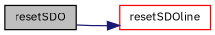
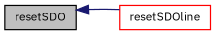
edge "resetSDO" -> "resetSDOline": reversed
